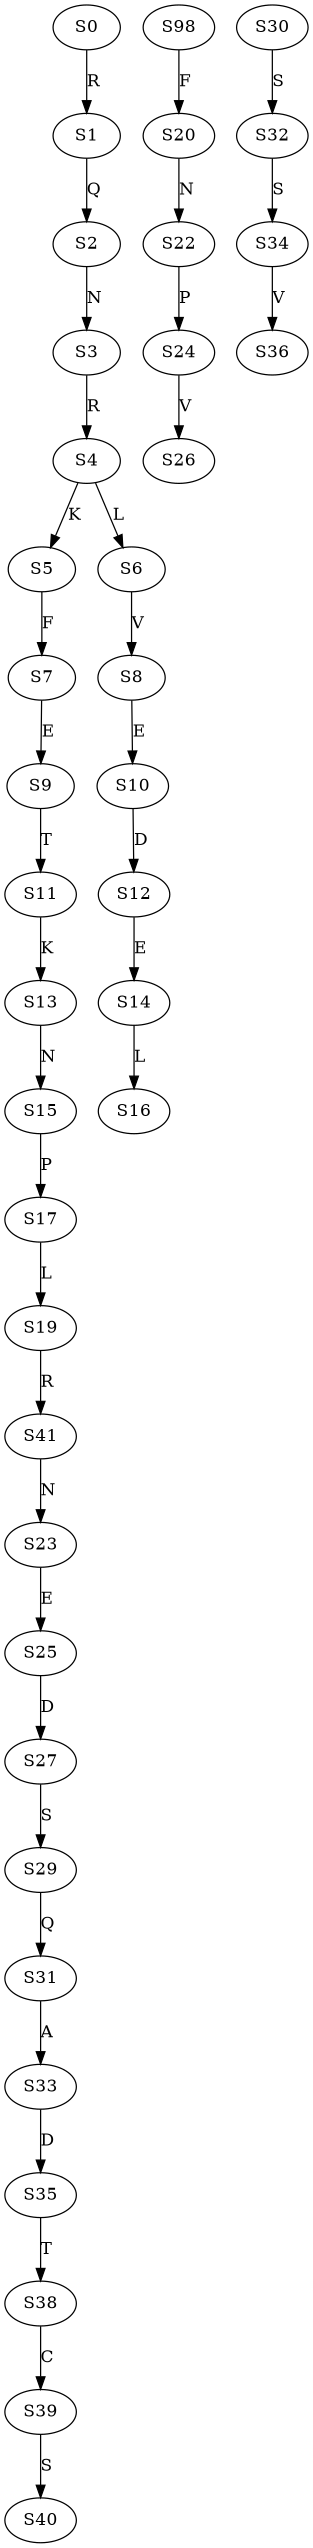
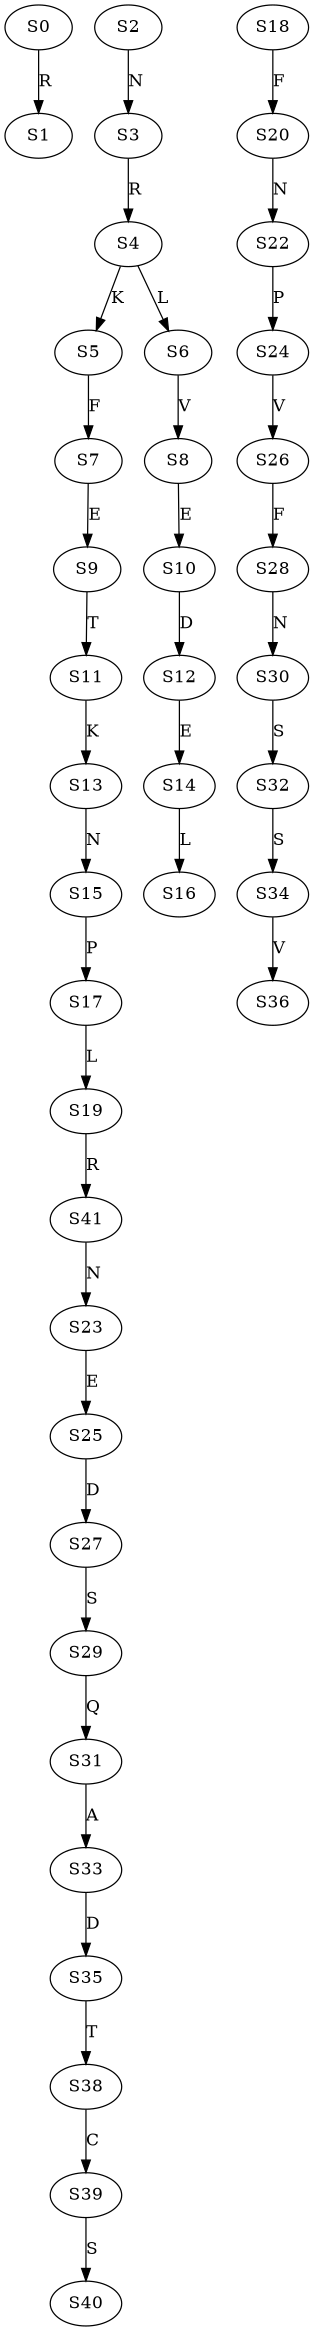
node "S98": label "S98" -> "S18"
edge "S1" -> "S2": removed, label "Q"
node "S28": added
